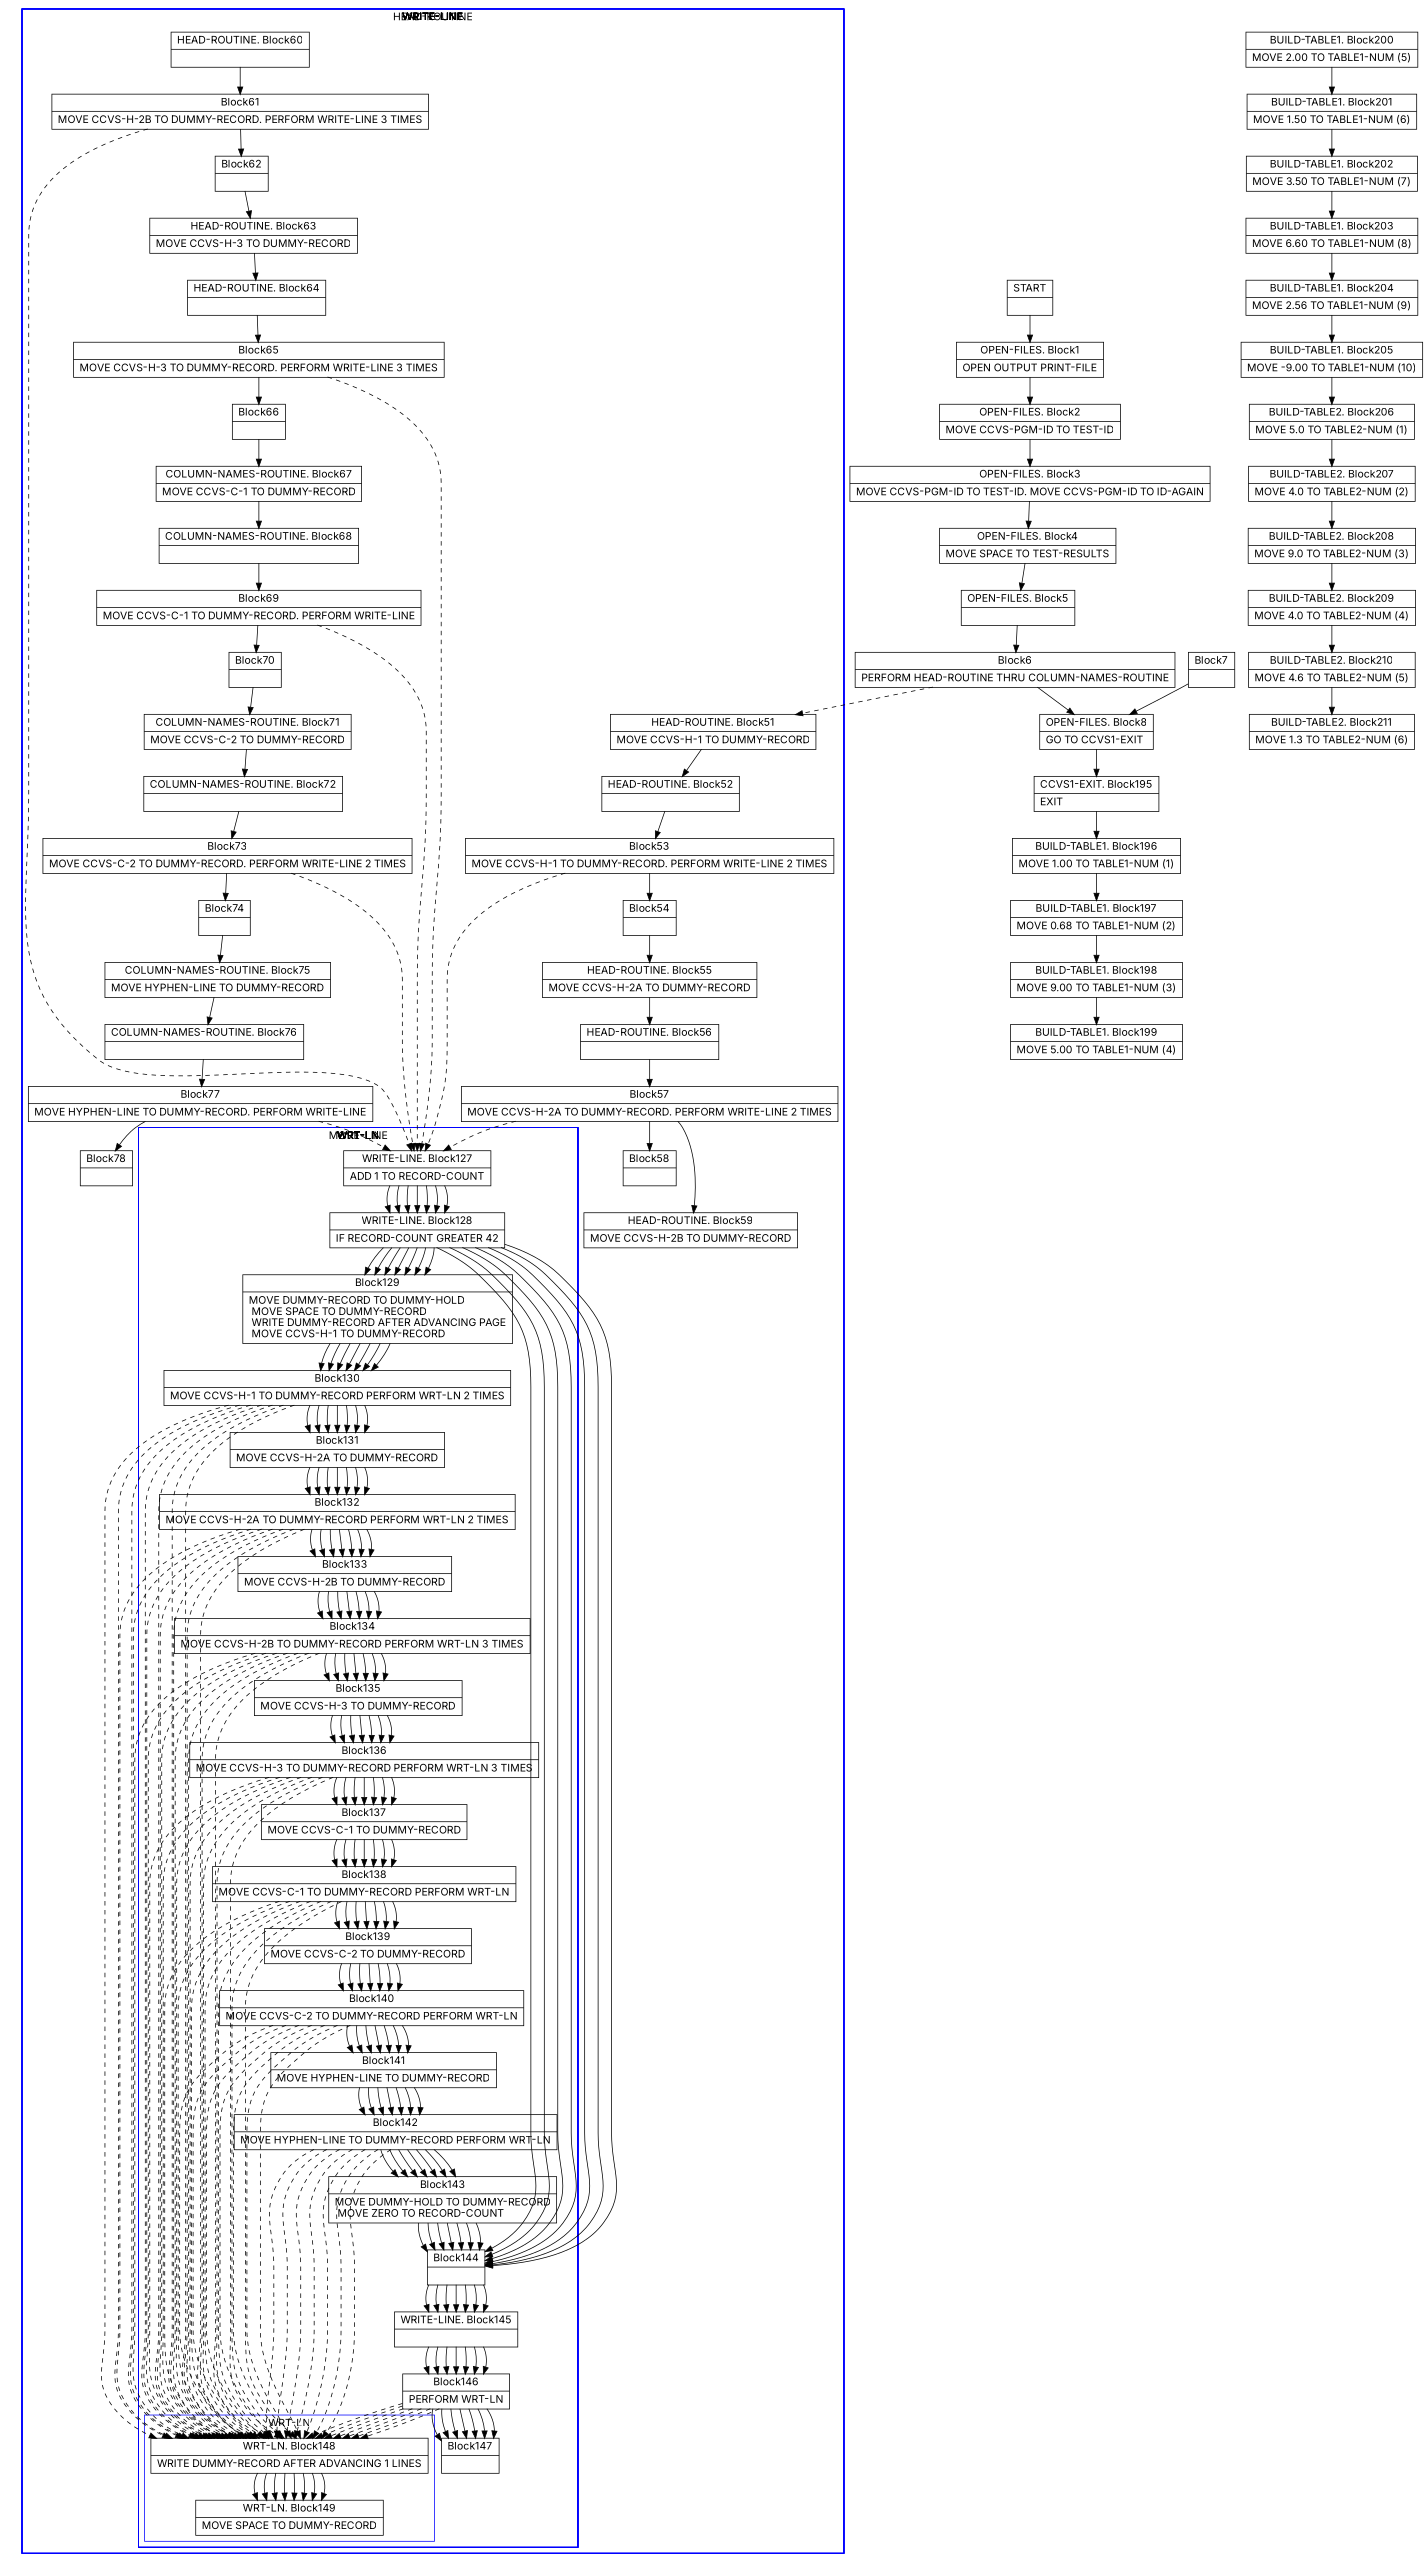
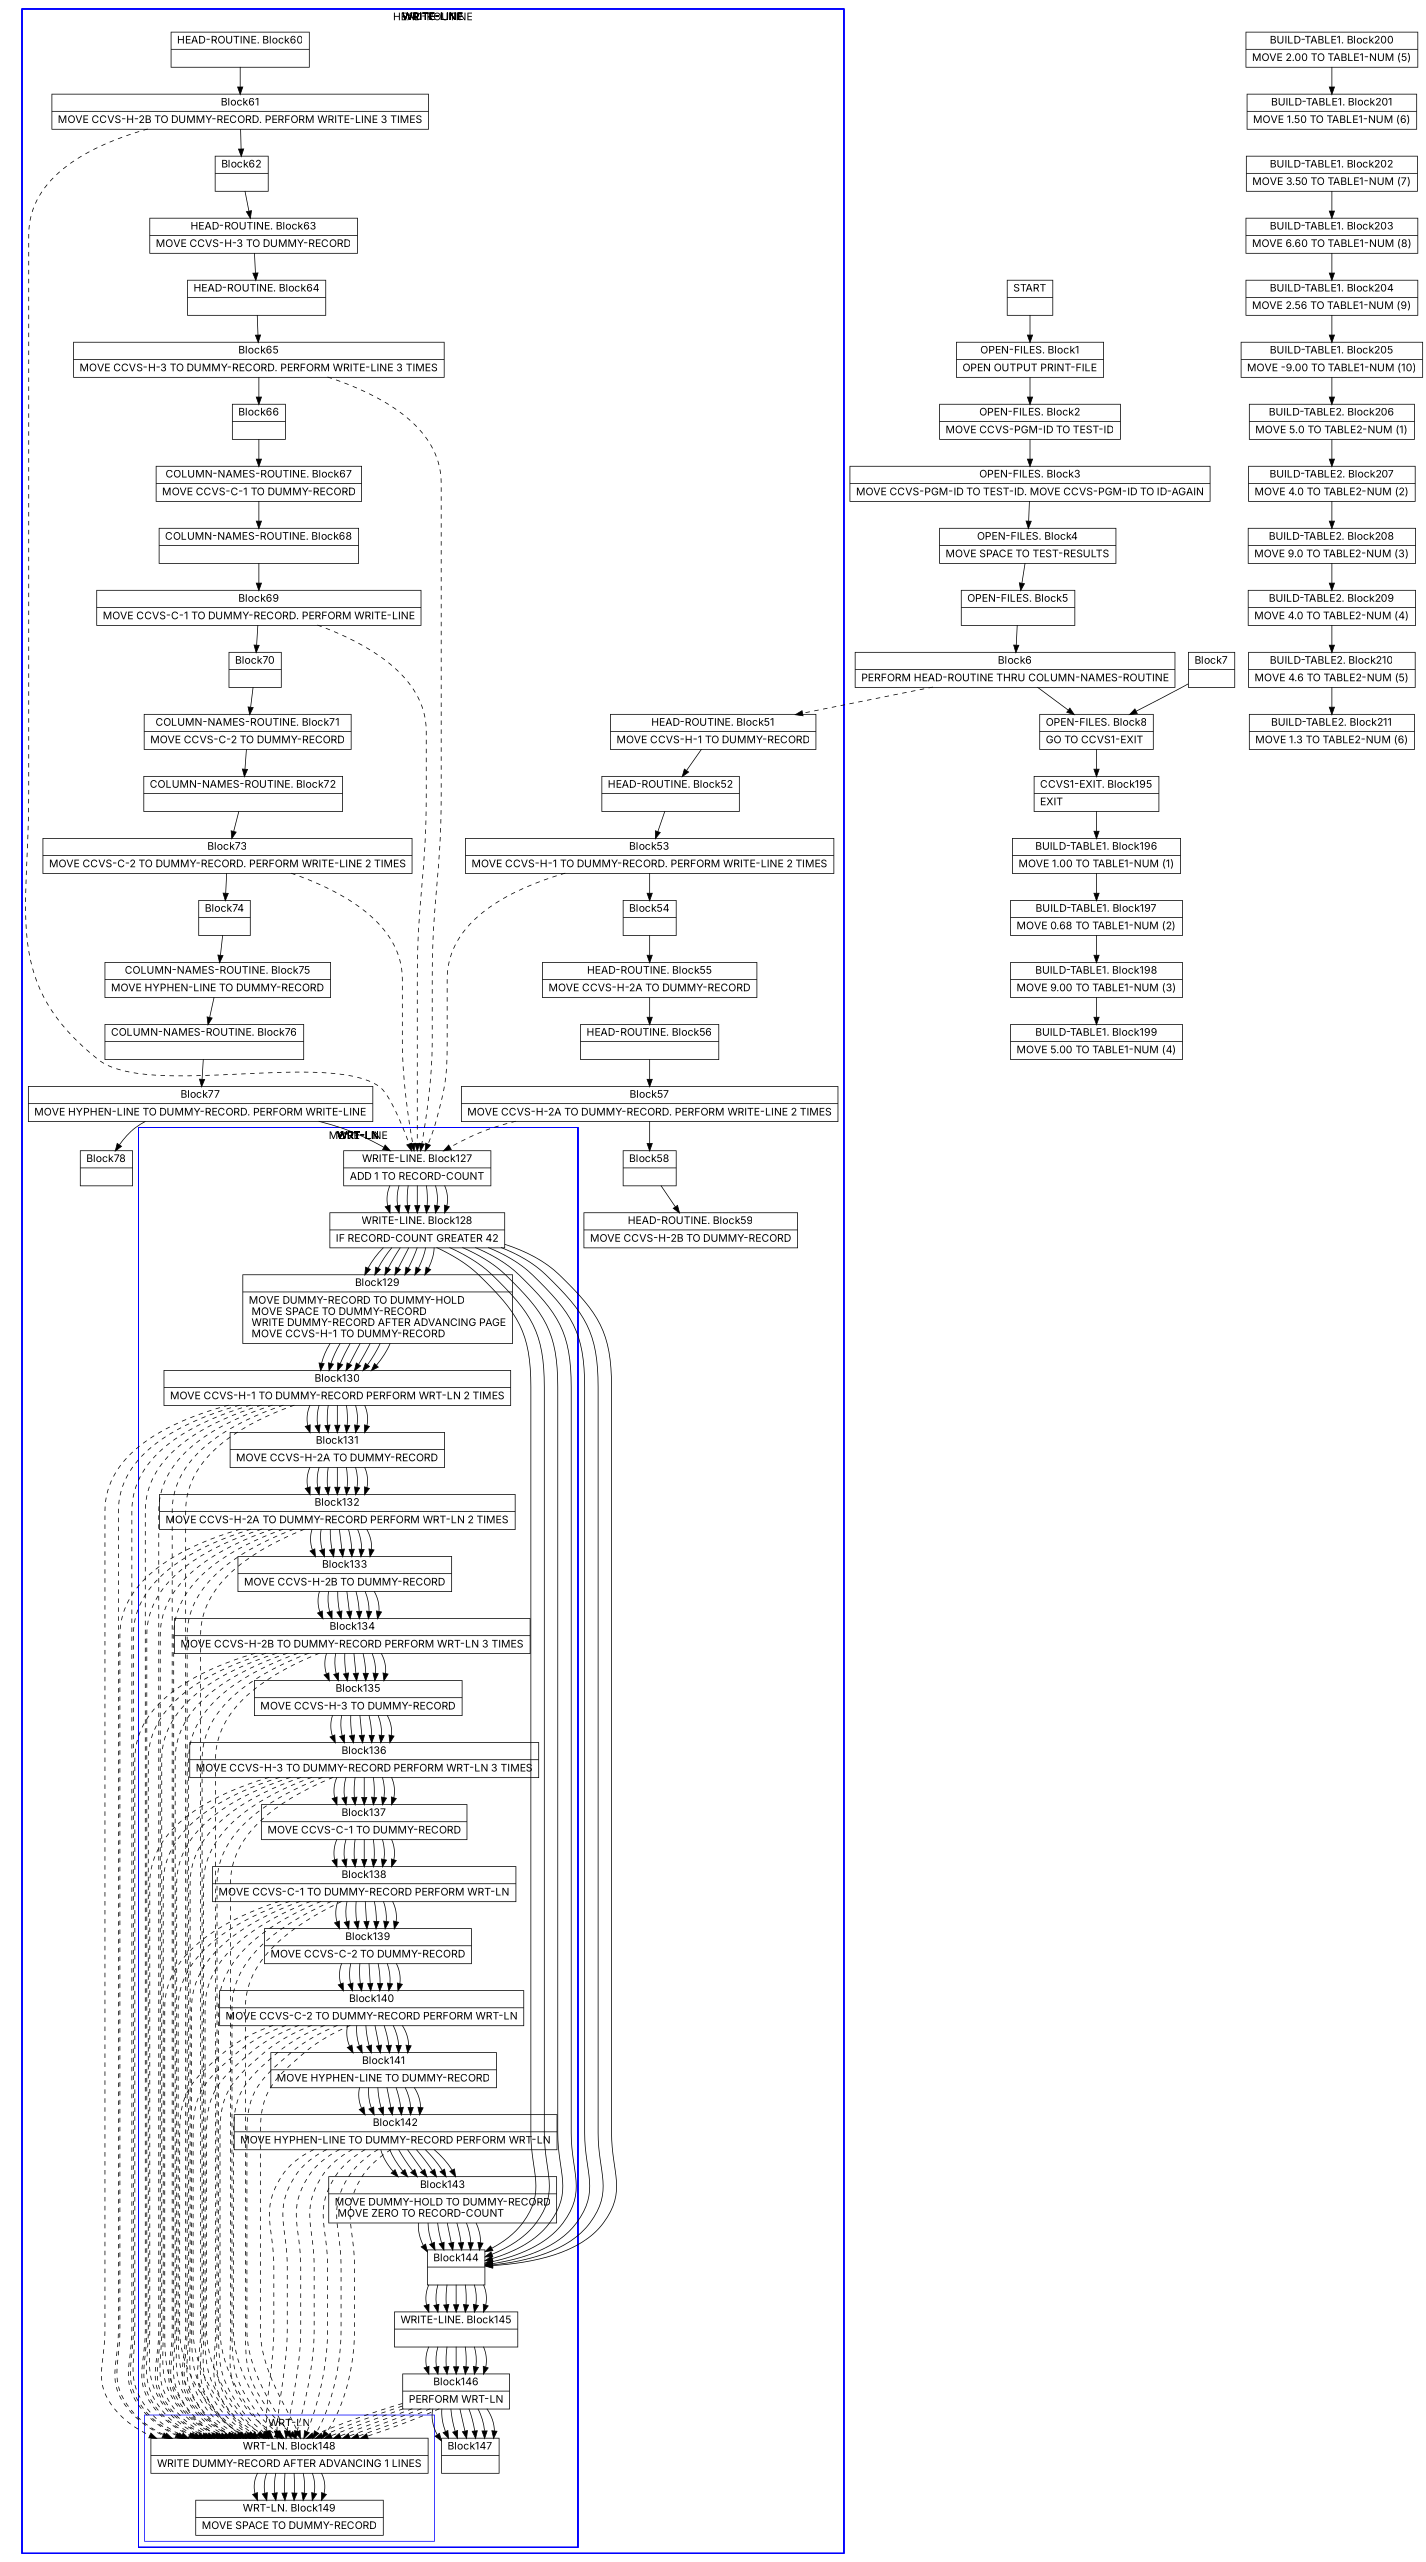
edge "BUILD-TABLE1. Block201" -> "BUILD-TABLE1. Block202": removed
edge "Block77" -> "WRITE-LINE. Block127": style dashed -> solid
edge "Block57" -> "HEAD-ROUTINE. Block59": now "Block58" -> "HEAD-ROUTINE. Block59"
